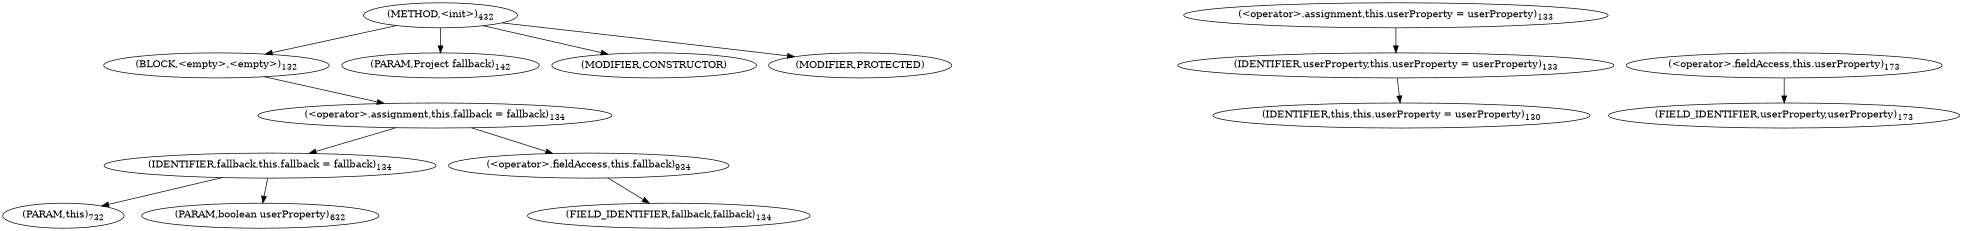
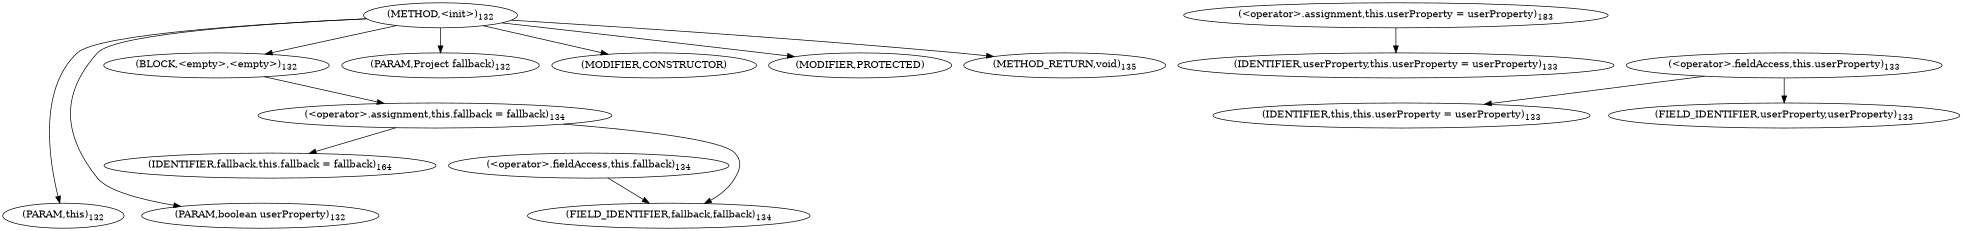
node "(METHOD,<init>)": text "432" -> "132"
node "(<operator>.assignment,this.userProperty = userProperty)": text "133" -> "183"
node "(PARAM,Project fallback)": text "142" -> "132"
node "(<operator>.fieldAccess,this.userProperty)": text "173" -> "133"
node "(METHOD_RETURN,void)": added
edge "(IDENTIFIER,userProperty,this.userProperty = userProperty)" -> "(IDENTIFIER,this,this.userProperty = userProperty)": now "(<operator>.fieldAccess,this.userProperty)" -> "(IDENTIFIER,this,this.userProperty = userProperty)"
node "(IDENTIFIER,this,this.userProperty = userProperty)": text "130" -> "133"
node "(FIELD_IDENTIFIER,userProperty,userProperty)": text "173" -> "133"
edge "(<operator>.assignment,this.fallback = fallback)" -> "(<operator>.fieldAccess,this.fallback)": now "(<operator>.assignment,this.fallback = fallback)" -> "(FIELD_IDENTIFIER,fallback,fallback)"
node "(IDENTIFIER,fallback,this.fallback = fallback)": text "134" -> "164"
node "(<operator>.fieldAccess,this.fallback)": text "934" -> "134"
edge "(IDENTIFIER,fallback,this.fallback = fallback)" -> "(PARAM,boolean userProperty)": now "(METHOD,<init>)" -> "(PARAM,boolean userProperty)"
edge "(IDENTIFIER,fallback,this.fallback = fallback)" -> "(PARAM,this)": now "(METHOD,<init>)" -> "(PARAM,this)"
node "(PARAM,this)": text "732" -> "132"
node "(PARAM,boolean userProperty)": text "632" -> "132"
